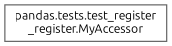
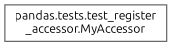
node "pandas.tests.test_register _register.MyAccessor": label "pandas.tests.test_register _register.MyAccessor" -> "pandas.tests.test_register _accessor.MyAccessor"
